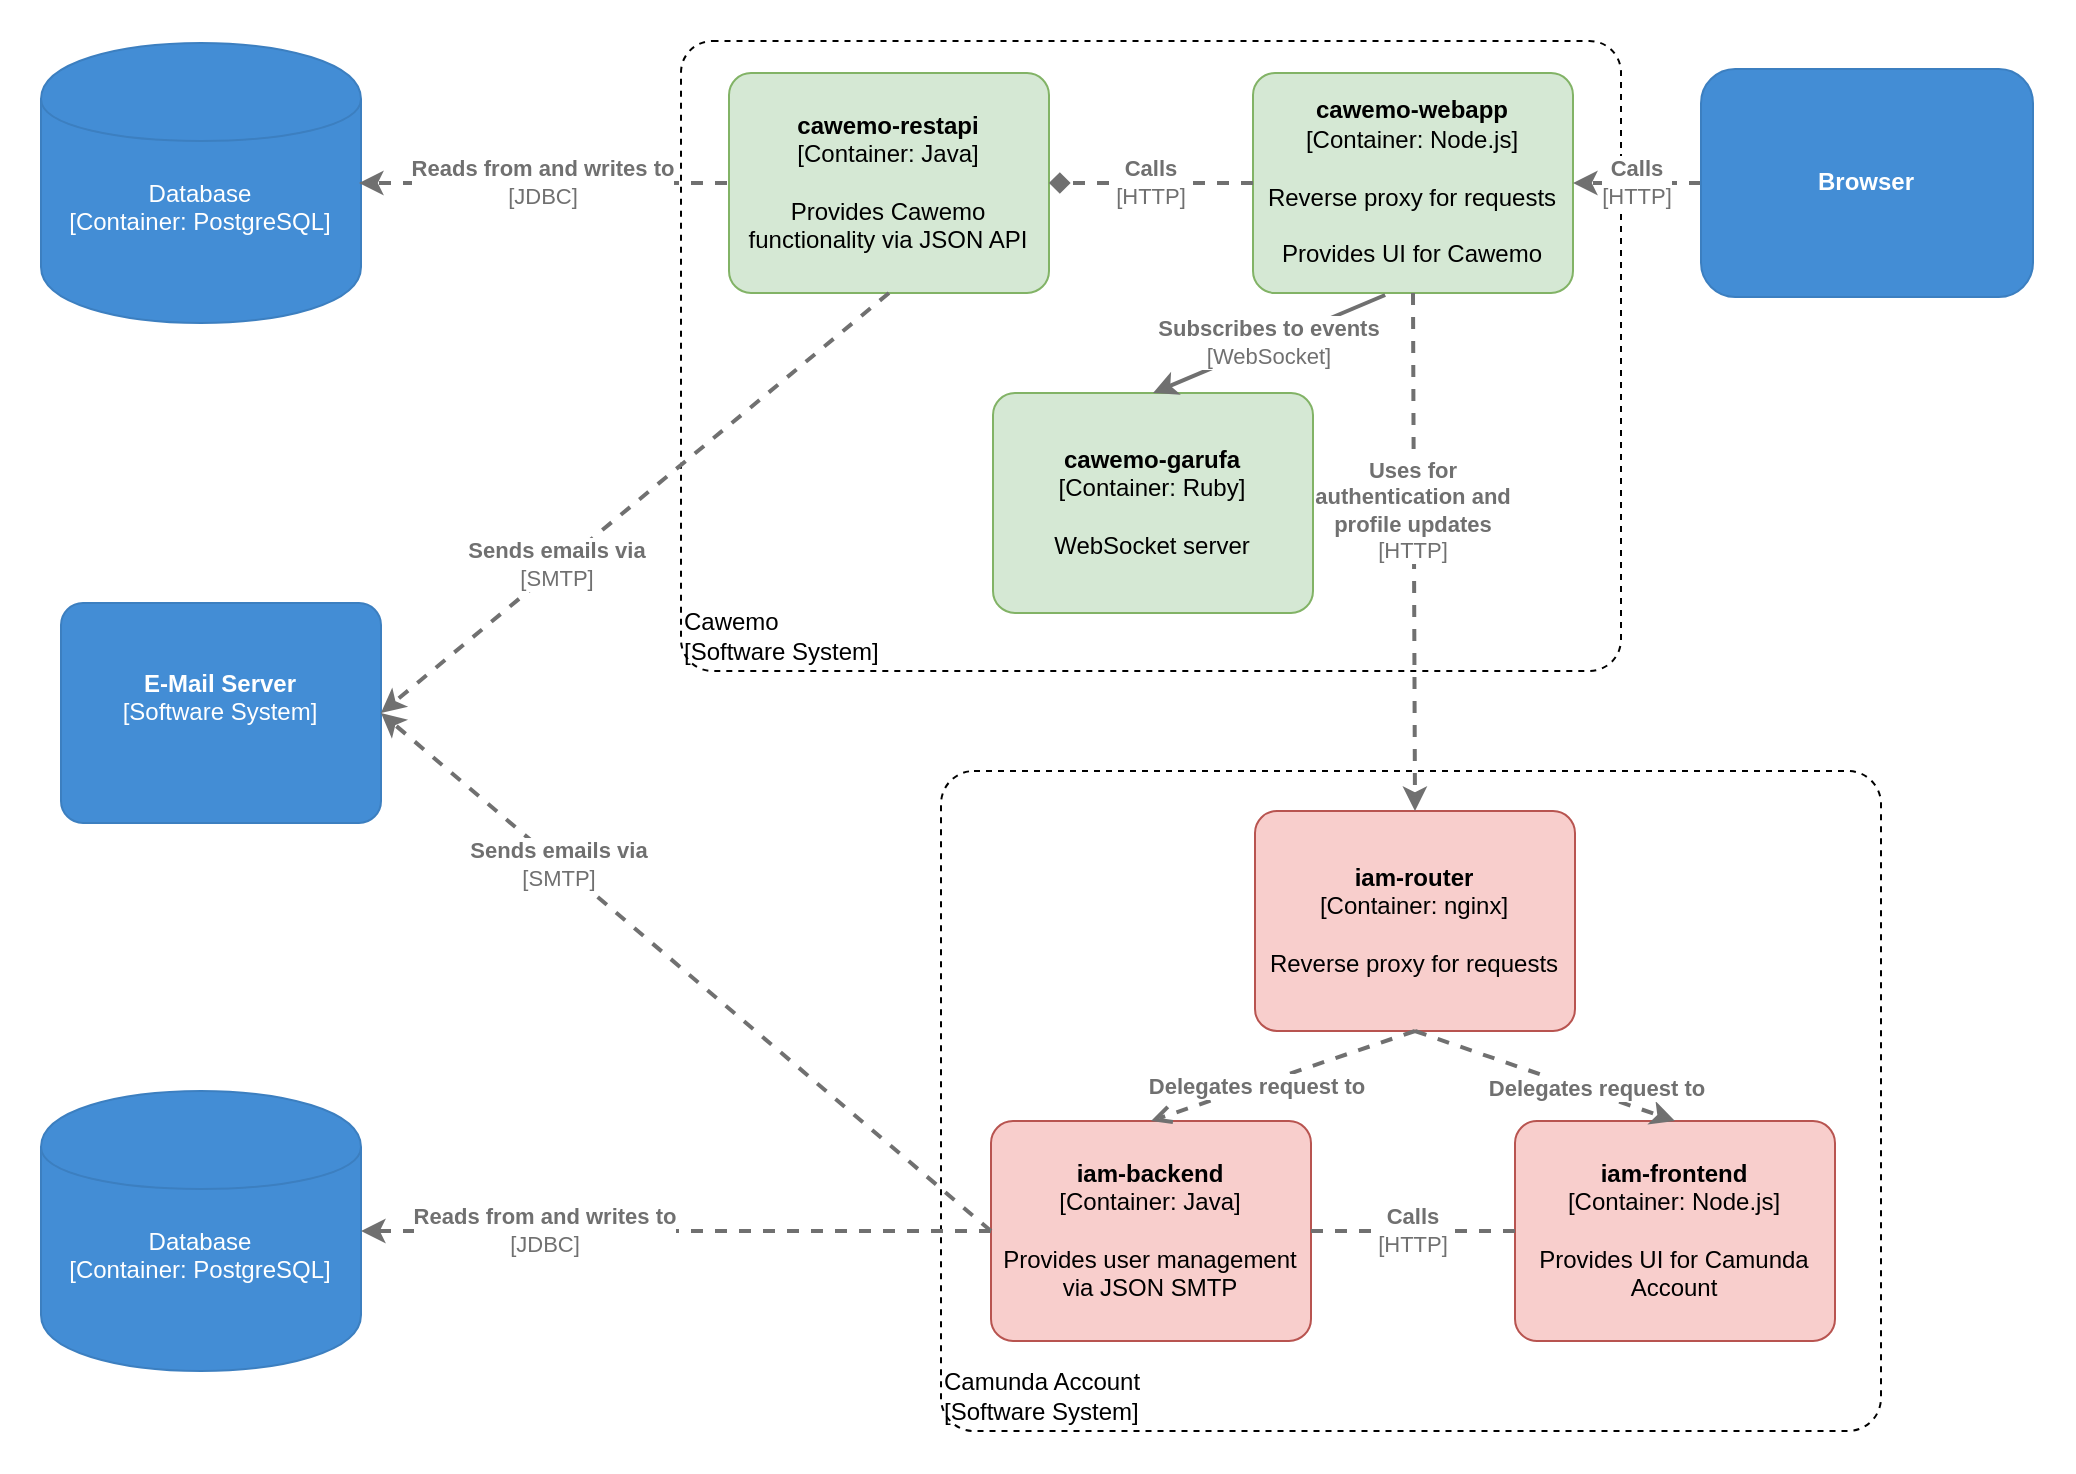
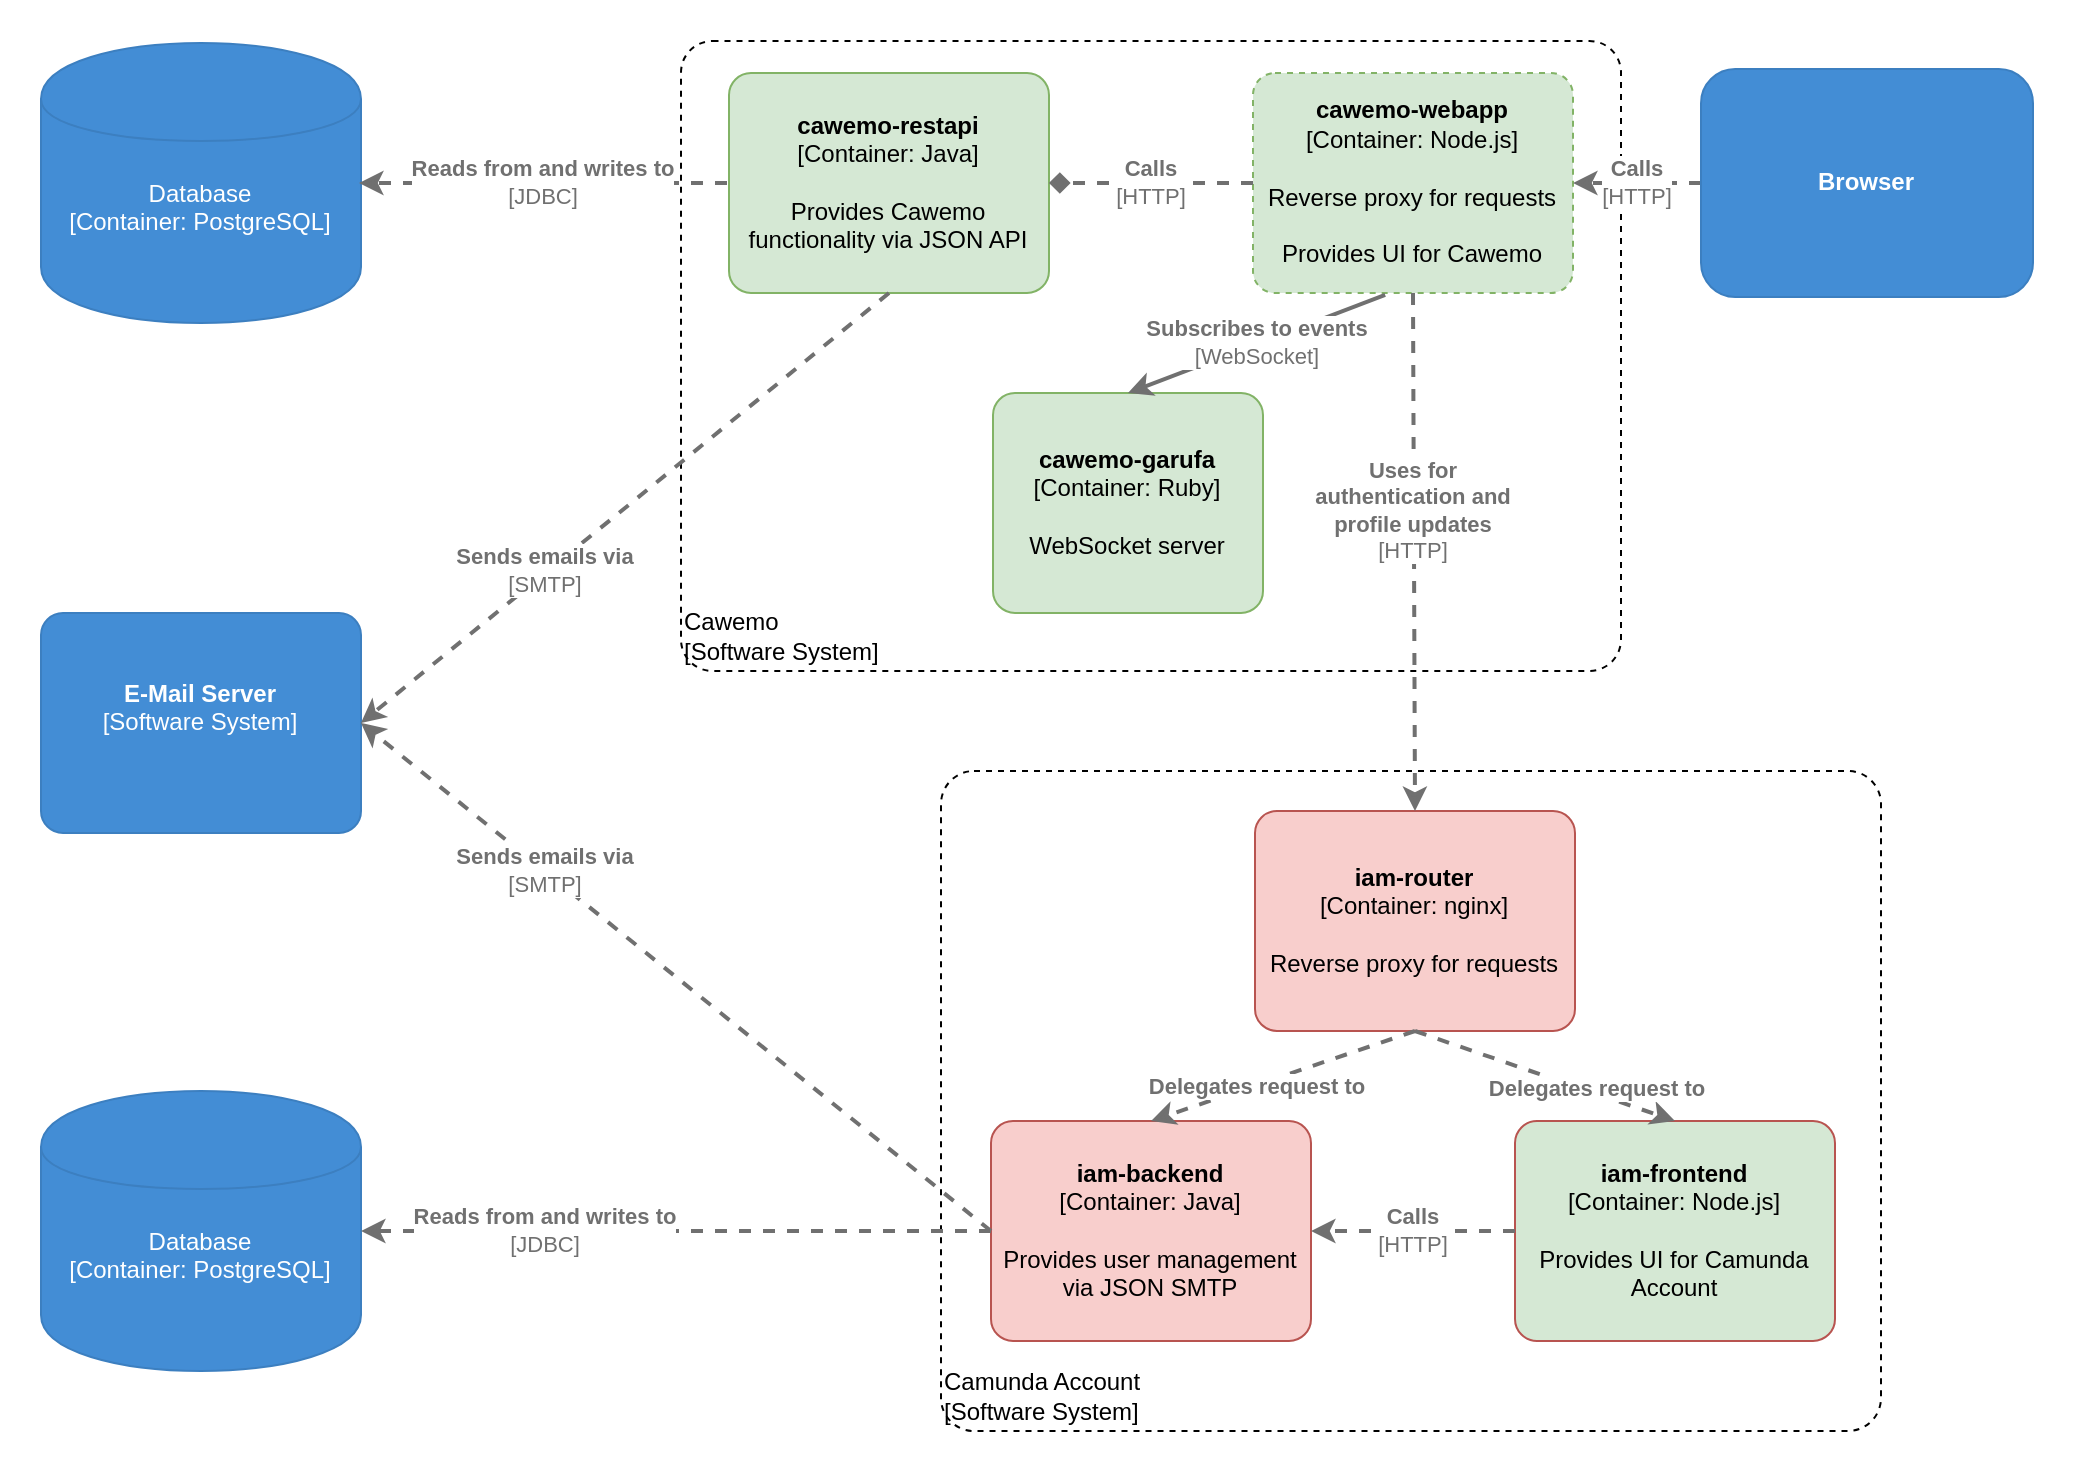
node "cawemo-webapp [Container: Node.js] Reverse proxy for requests Provides UI for Cawemo": style solid -> dashed
node "cawemo-garufa [Container: Ruby] WebSocket server": size 320x220 -> 270x220
node "E-Mail Server [Software System]": moved (221, 713) -> (201, 723)
edge "iam-router [Container: nginx] Reverse proxy for requests" -> "iam-backend [Container: Java] Provides user management via JSON SMTP": arrowhead open -> classic
edge "iam-backend [Container: Java] Provides user management via JSON SMTP" -- "iam-frontend [Container: Node.js] Provides UI for Camunda Account": arrowhead none -> classic
node "iam-frontend [Container: Node.js] Provides UI for Camunda Account": fillcolor #f8cecc -> #d5e8d4
